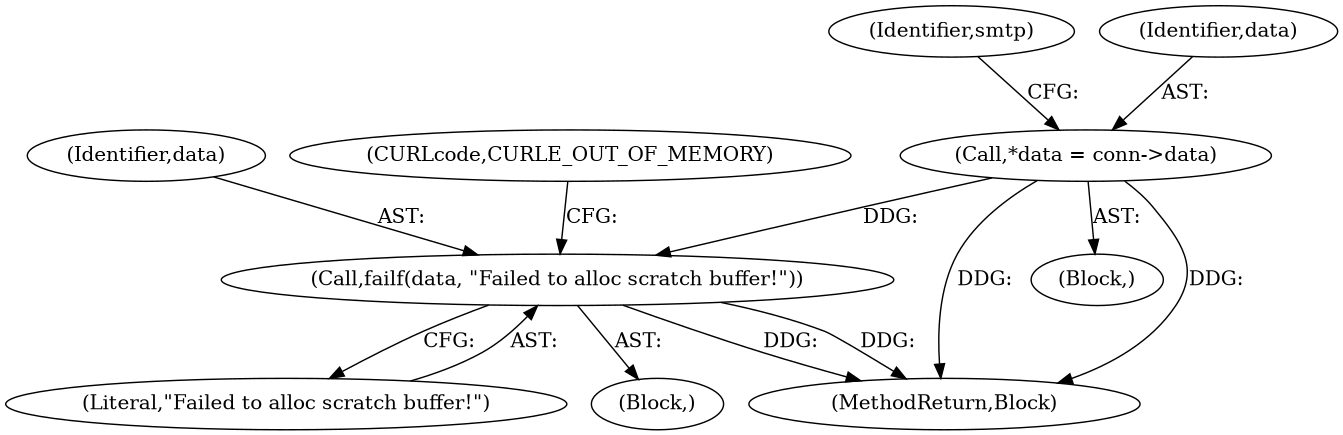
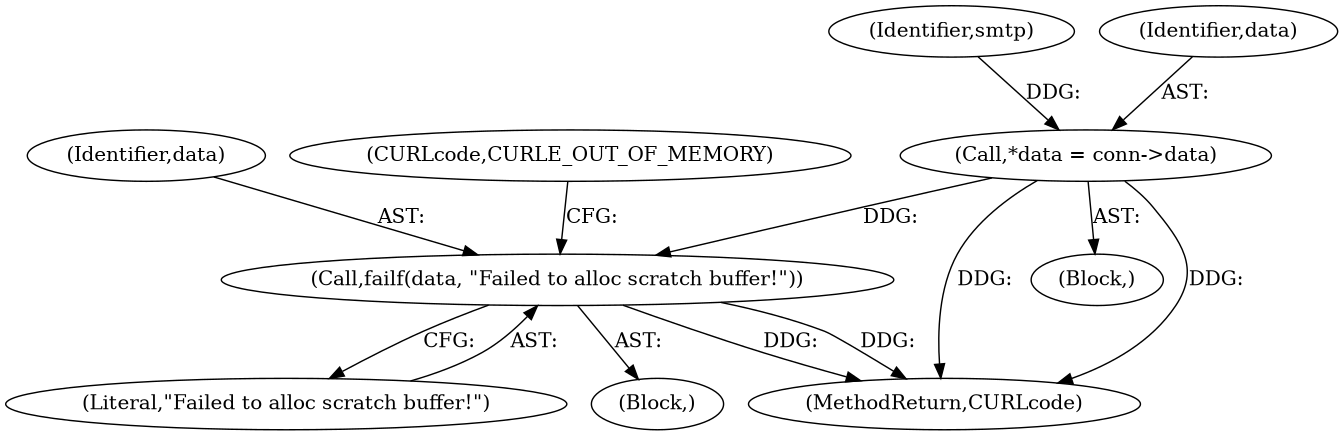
edge "(Identifier,smtp)" -> "(Call,*data = conn->data)": label "CFG: " -> "DDG: "
node "(MethodReturn,Block)": label "(MethodReturn,Block)" -> "(MethodReturn,CURLcode)"
